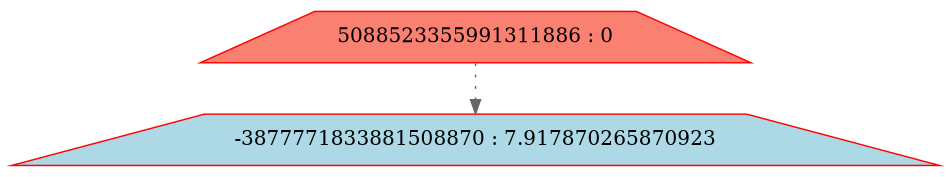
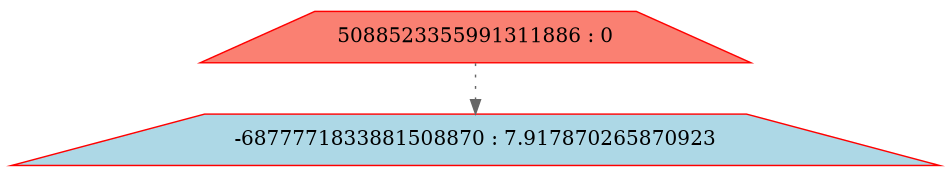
node "-3877771833881508870 : 7.917870265870923": label "-3877771833881508870 : 7.917870265870923" -> "-6877771833881508870 : 7.917870265870923"
